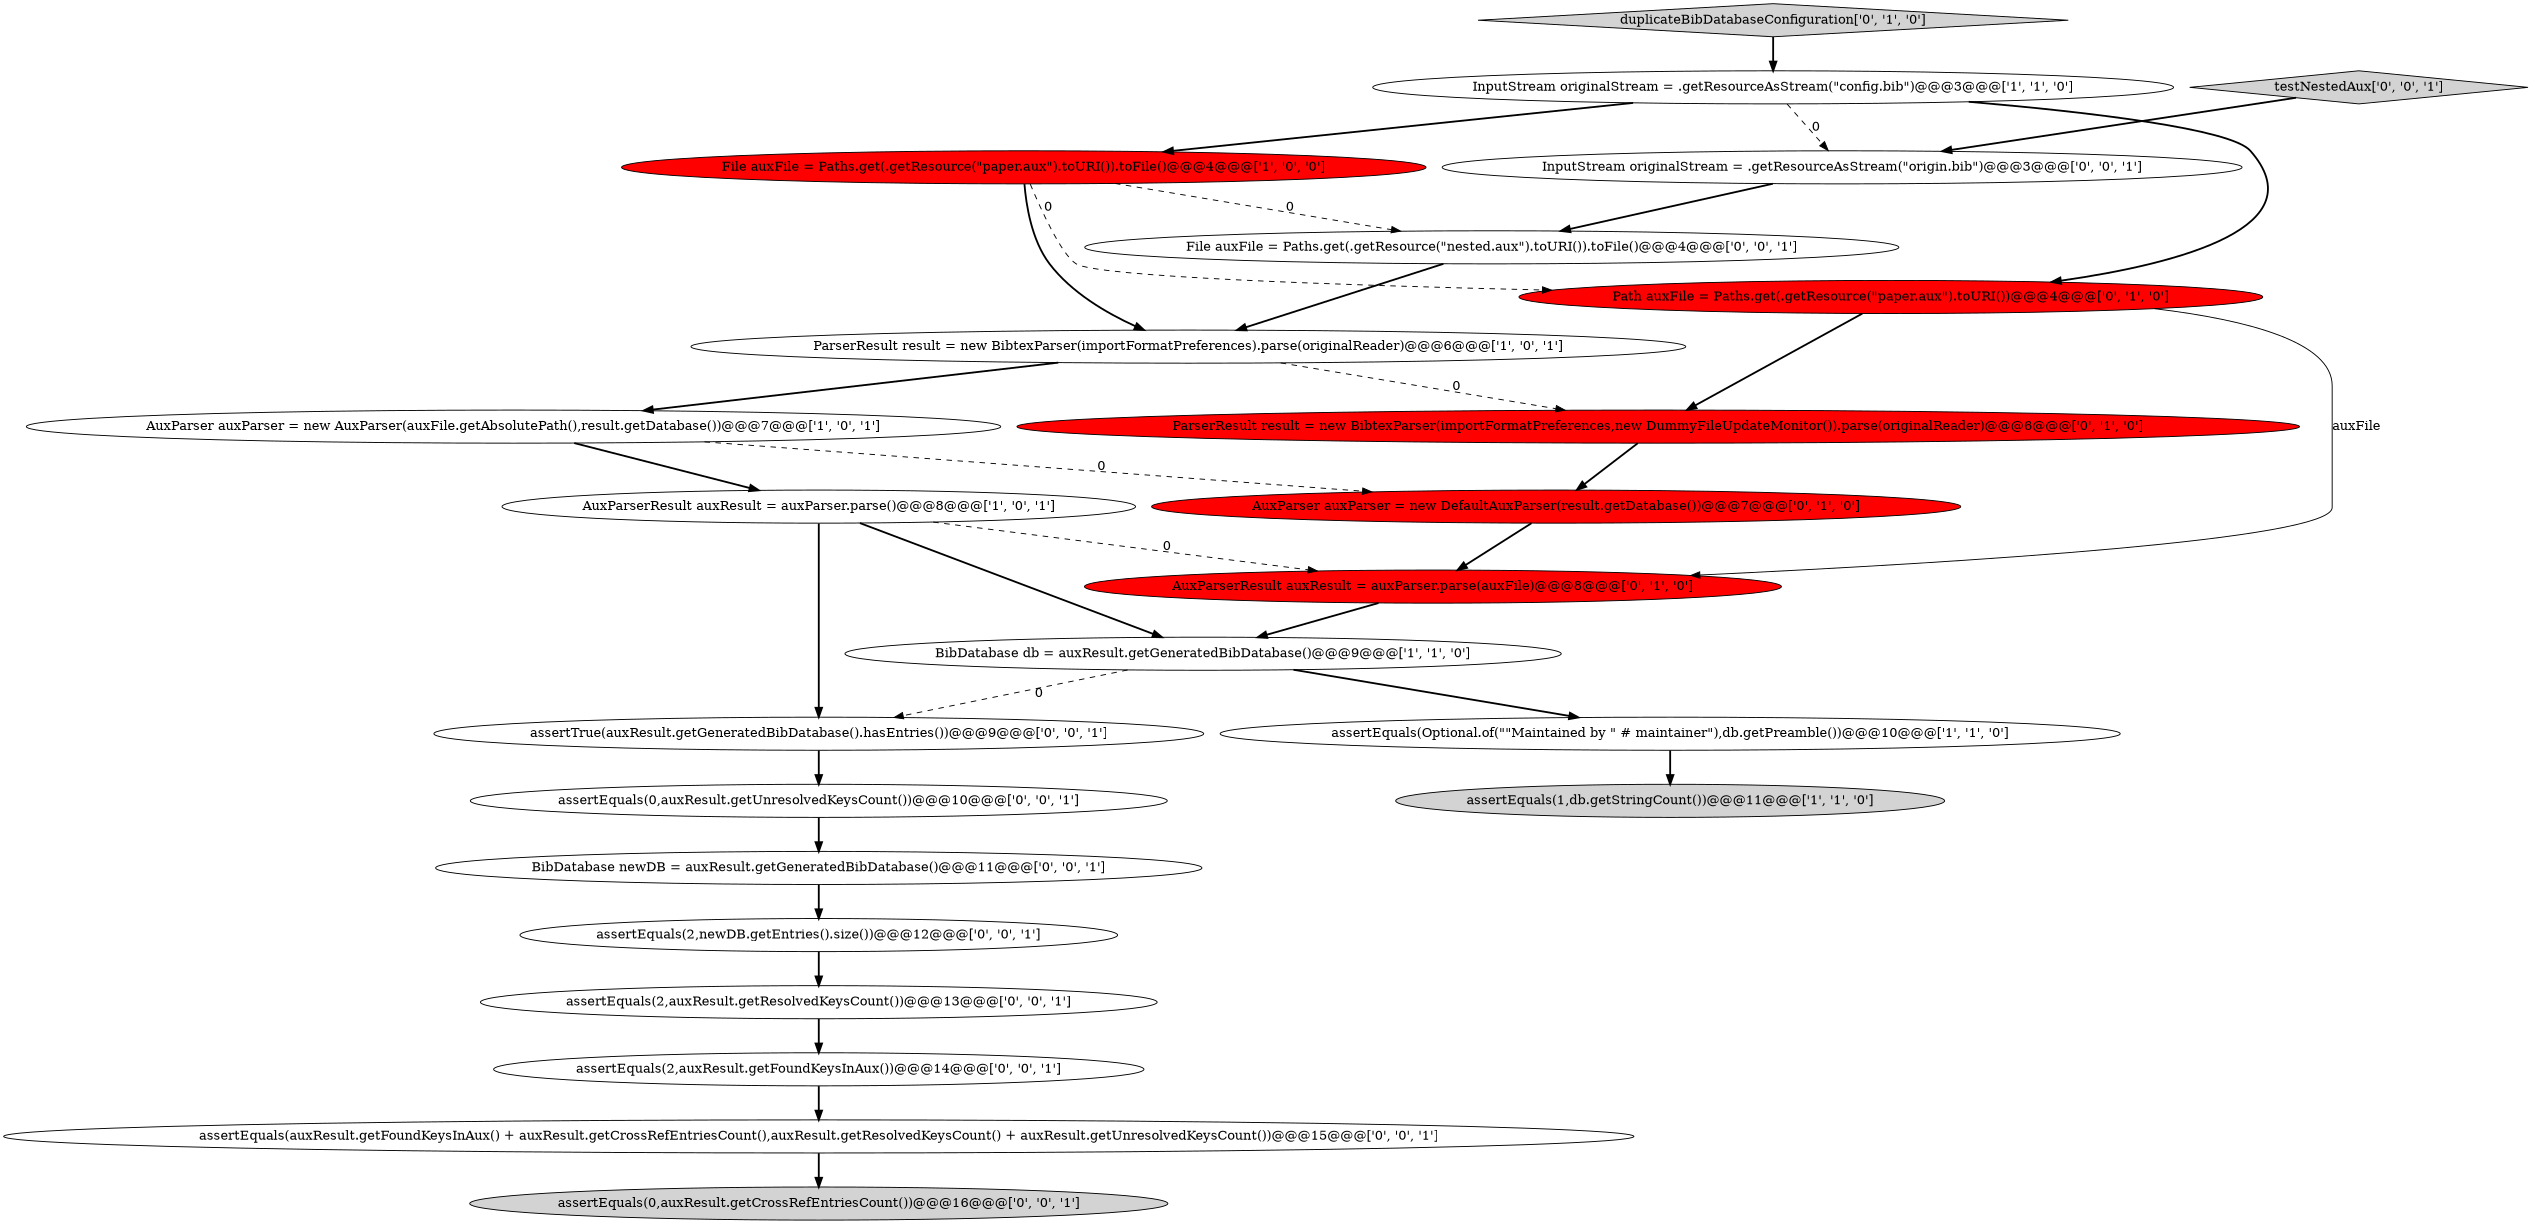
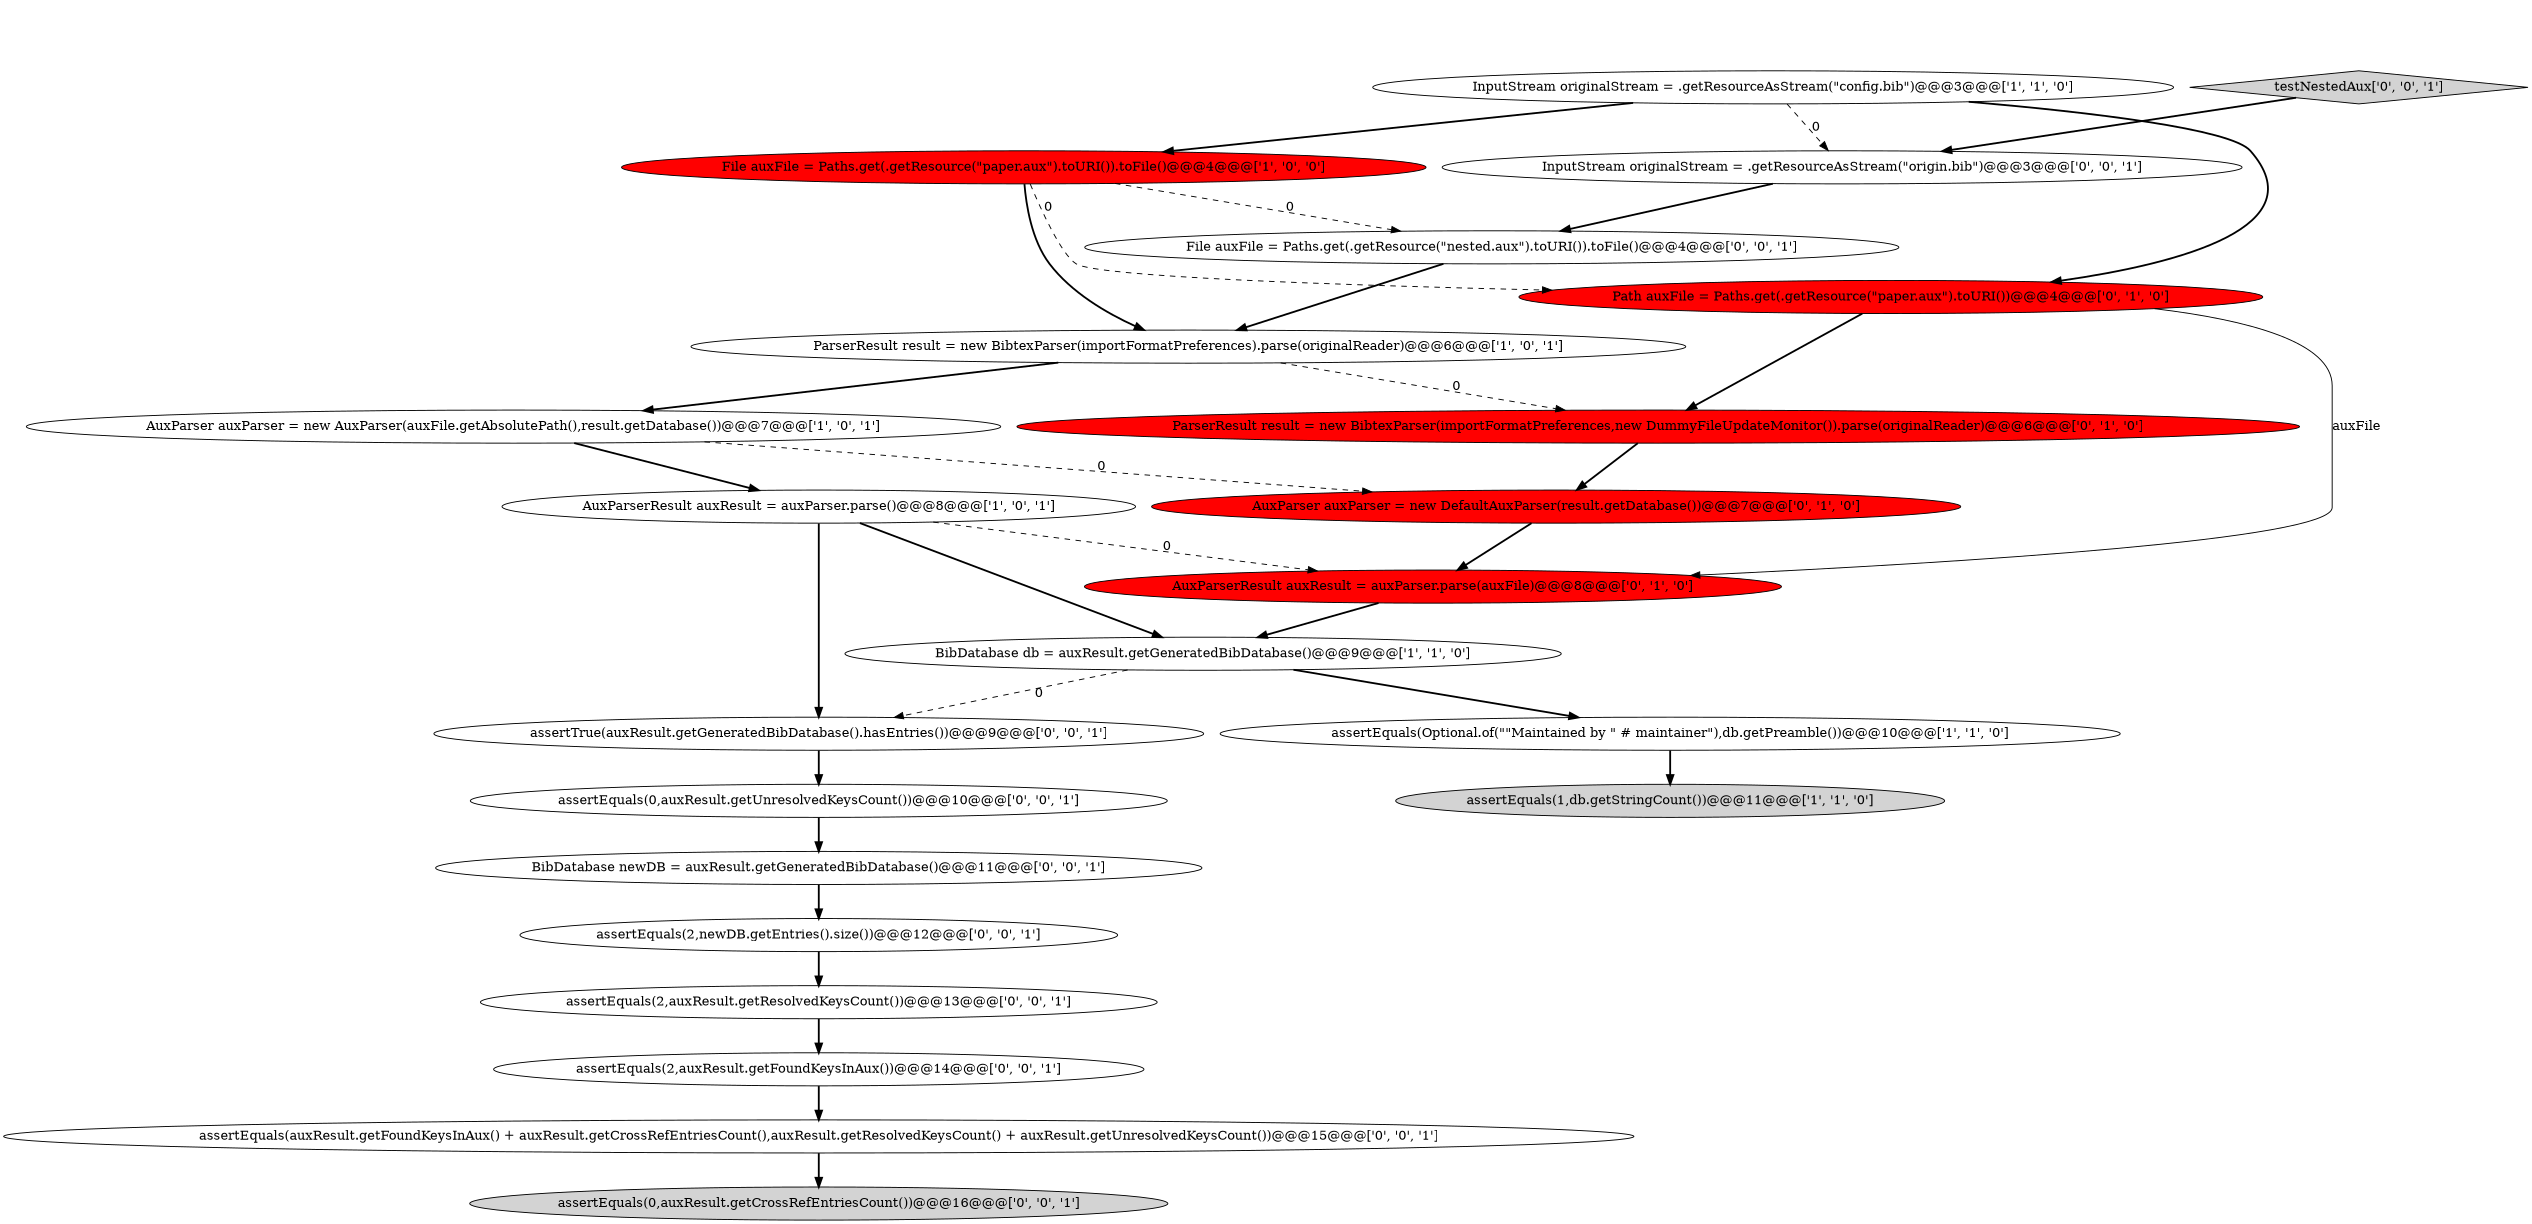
node "duplicateBibDatabaseConfiguration['0', '1', '0']": removed
